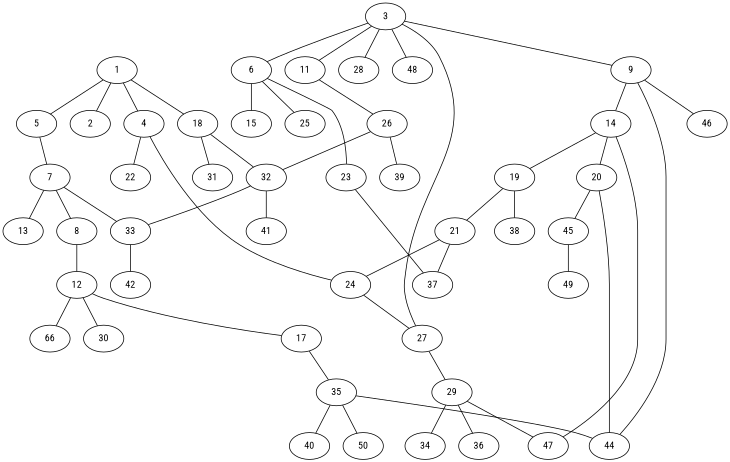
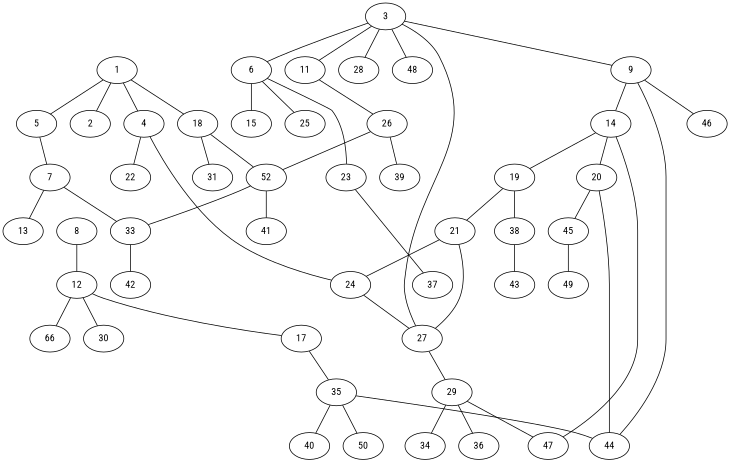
node "32": label "32" -> "52"
edge "7" -- "8": removed
edge "21" -- "37": now "21" -- "27"
node "43": added
